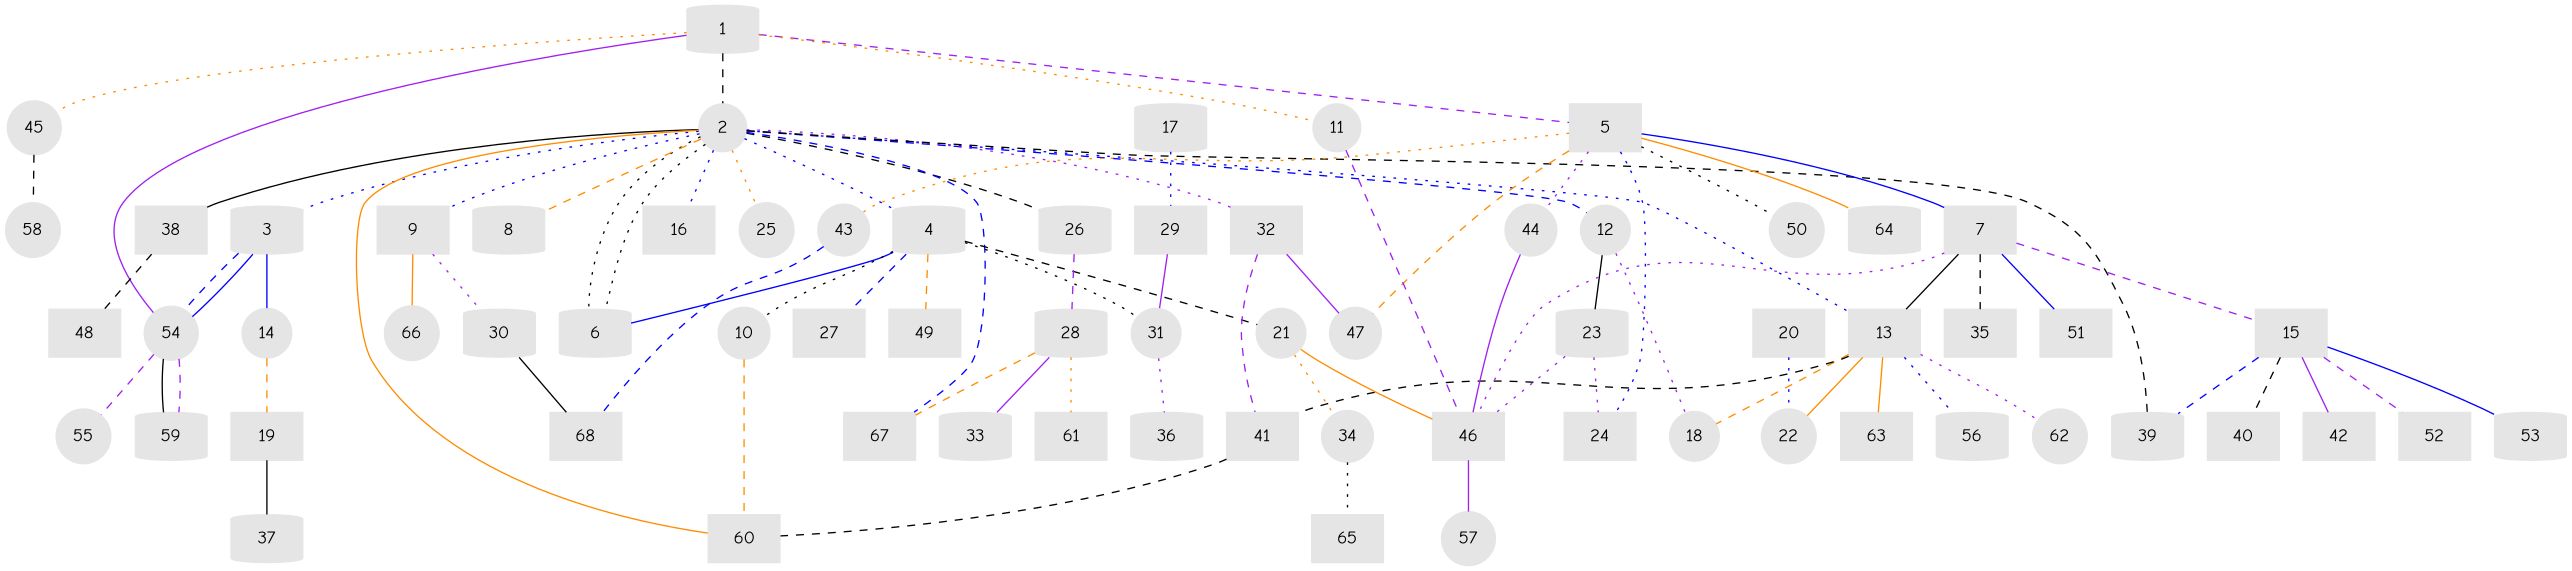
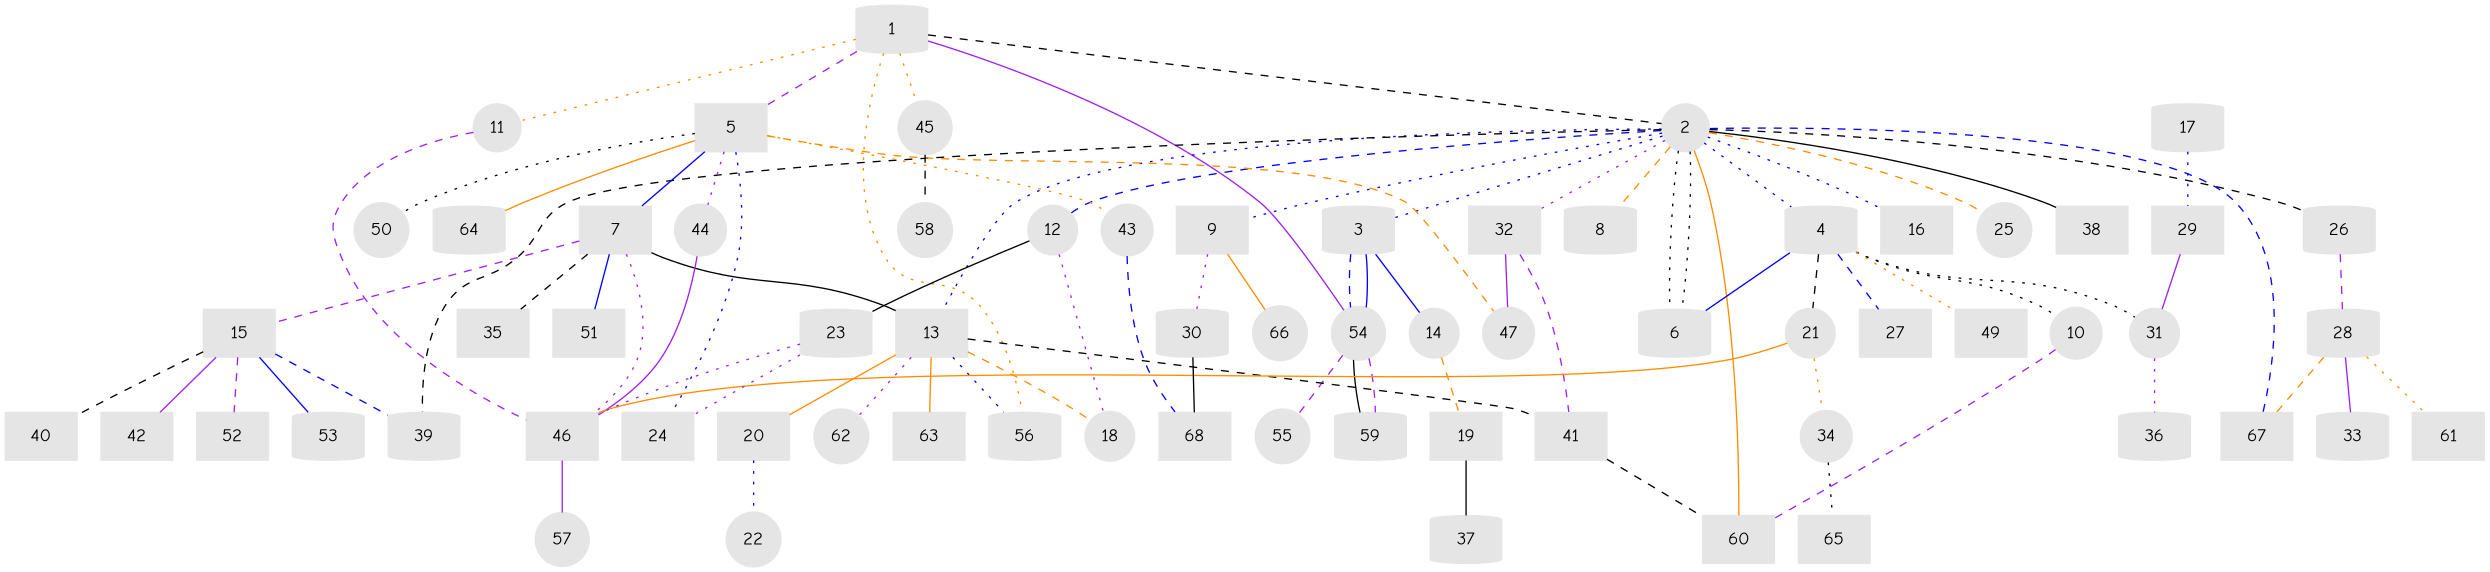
edge "2" -- "25": style dotted -> dashed
edge "1" -- "56": added
edge "4" -- "49": style dashed -> dotted
node "48": removed
edge "13" -- "22": now "13" -- "20"
edge "10" -- "60": color darkorange -> purple
